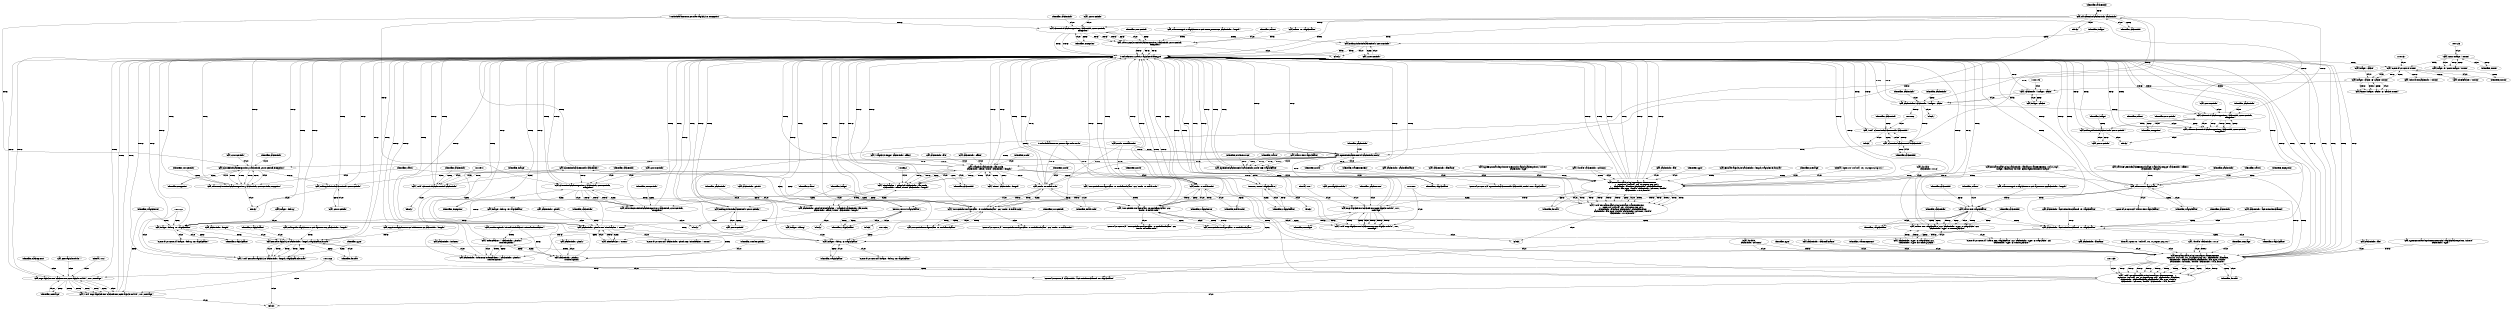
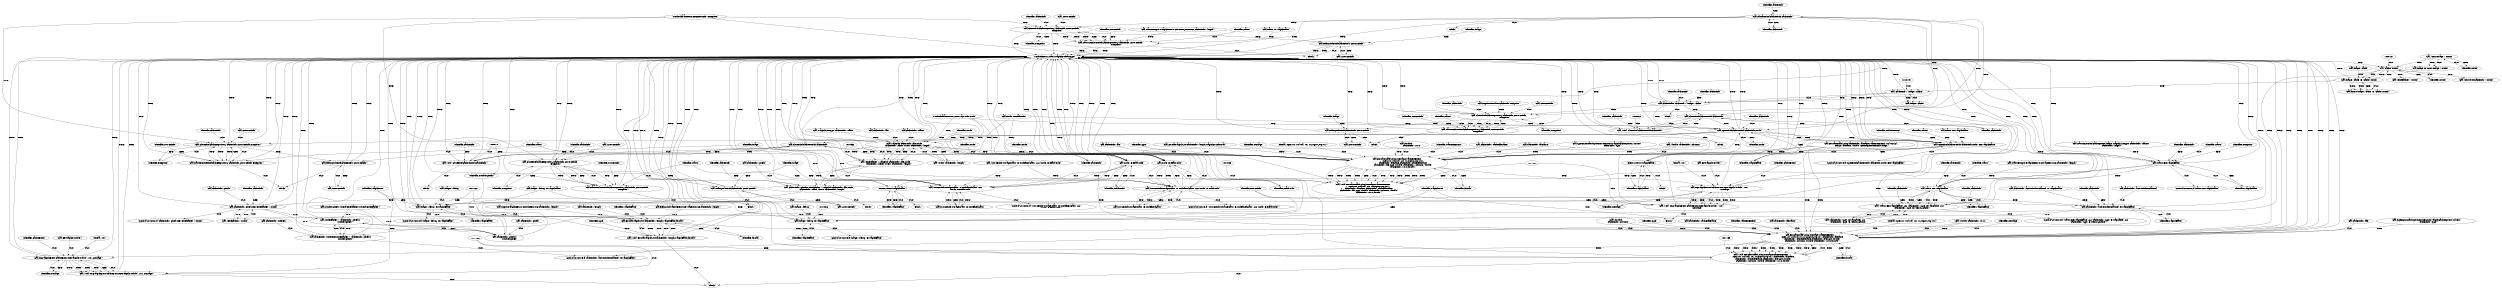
node "(MethodParameterIn,FormatMagickSize *exception)": label "(MethodParameterIn,FormatMagickSize *exception)" -> "(MethodParameterIn,ExceptionInfo *exception)"
node "1000123": removed
edge "(Call,image->cache != (Cache) NULL)" -> "(MethodReturn,static MagickBooleanType)": added, label "DDG:"
edge "(Call,image != (const Image *) NULL)" -> "(Call,(const Image *) NULL)": removed, label "CFG:"
node "(Call,(ControlStructure) NULL)": label "(Call,(ControlStructure) NULL)" -> "(Call,(Cache) NULL)"
node "(Call,AcquireDistributeCacheInfo(exception))": added
edge "(Call,cache_info=(CacheInfo *) image->cache)" -> "1000802": now "(Call,cache_info=(CacheInfo *) image->cache)" -> "(Call,OpenPixelCacheOnDisk(cache_info,mode))"
node "1001053": added
edge "1000970" -> "(Call,cache_info->pixels == (PixelPacket *) NULL)": now "1000970" -> "(Identifier,number_pixels)"
edge "(Call,cache_info->pixels+ number_pixels)" -> "(Call,(IndexPacket *) (cache_info->pixels+ number_pixels))": label "CFG: " -> "AST: "
